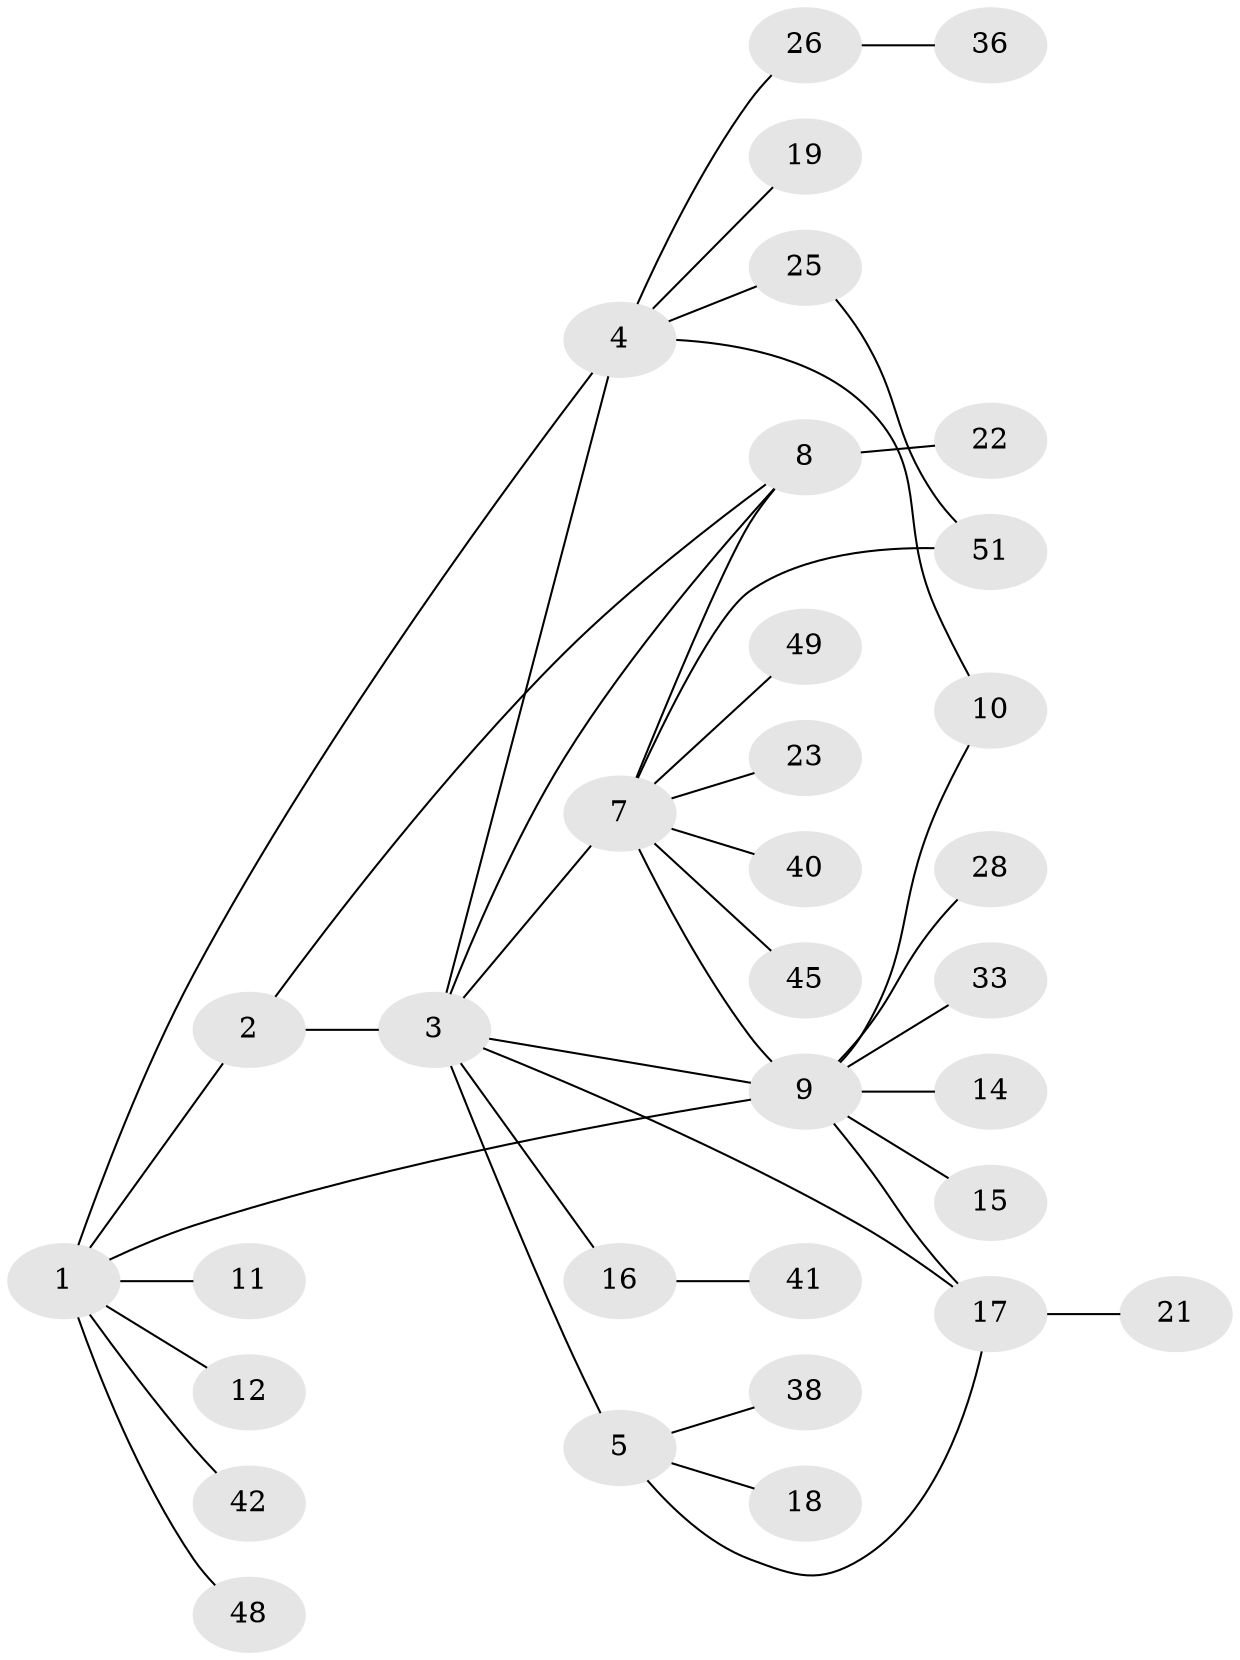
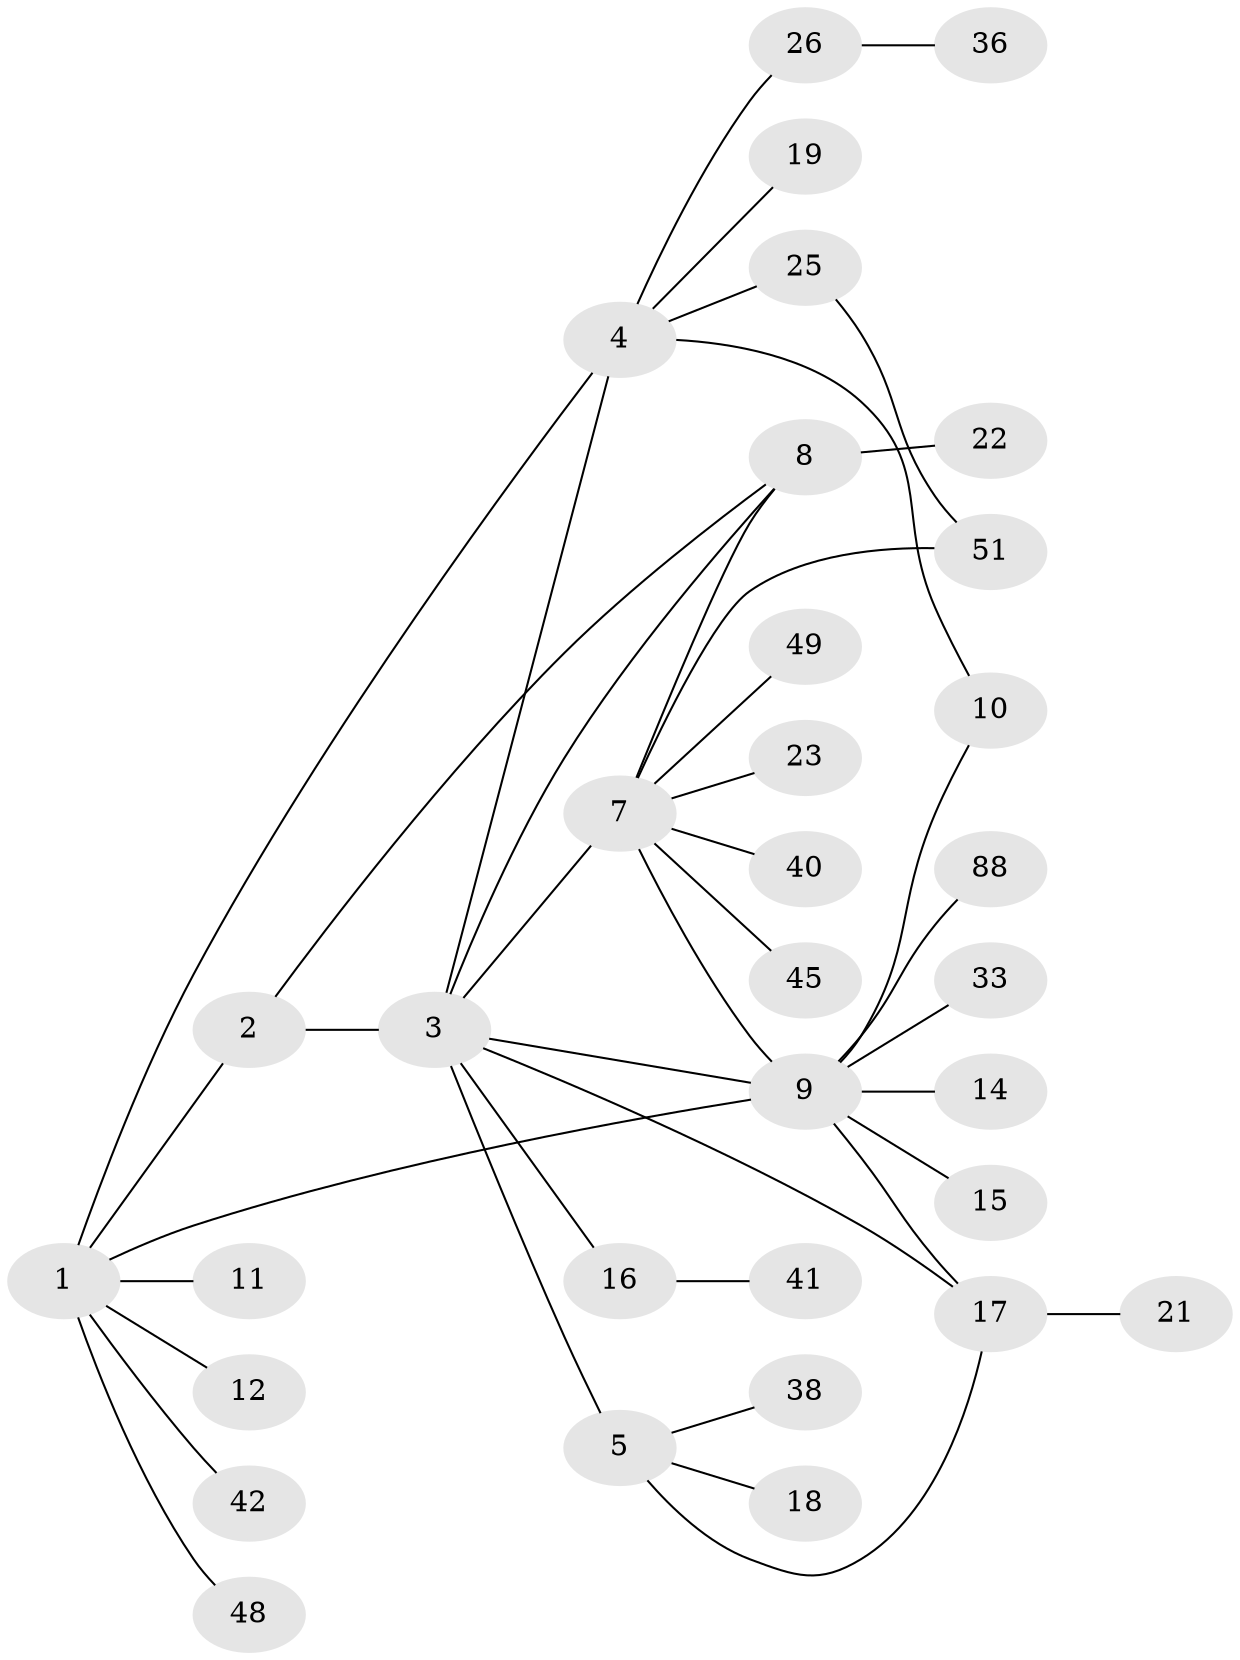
node "28": label "28" -> "88"
